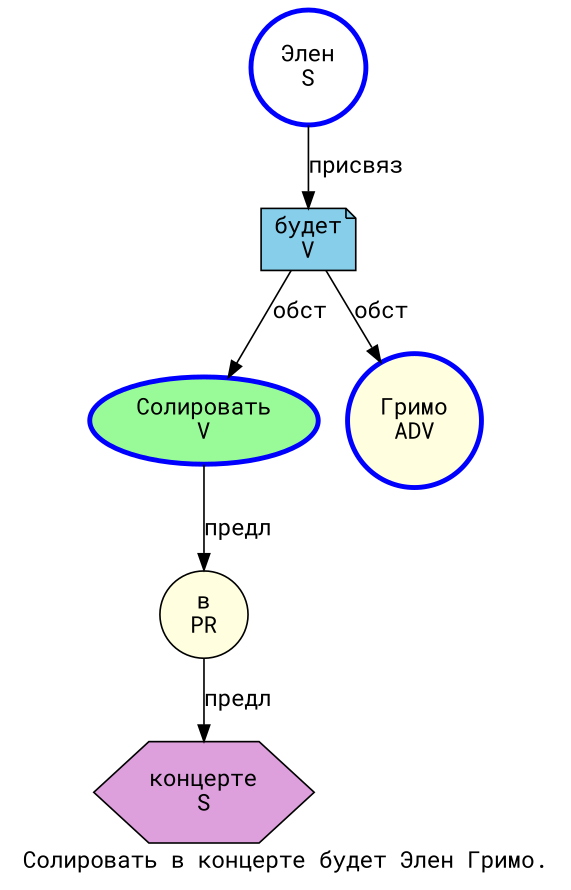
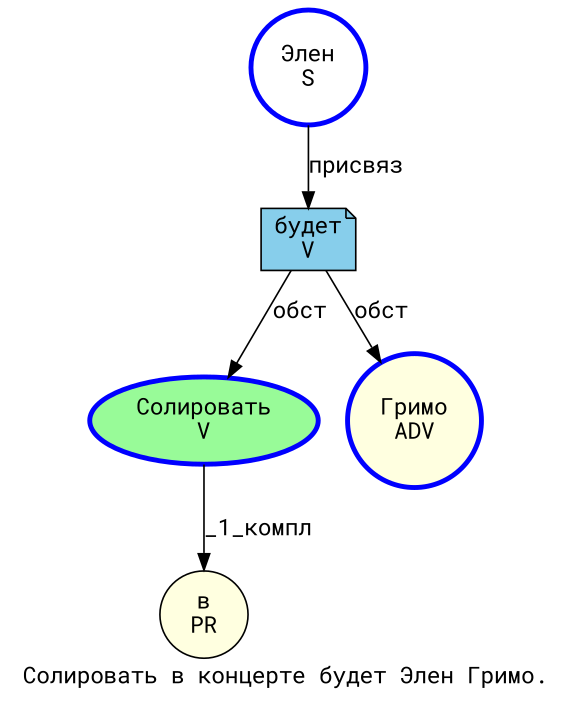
edge "Солировать V" -> "в PR": label "предл" -> "_1_компл"
node "концерте S": removed
